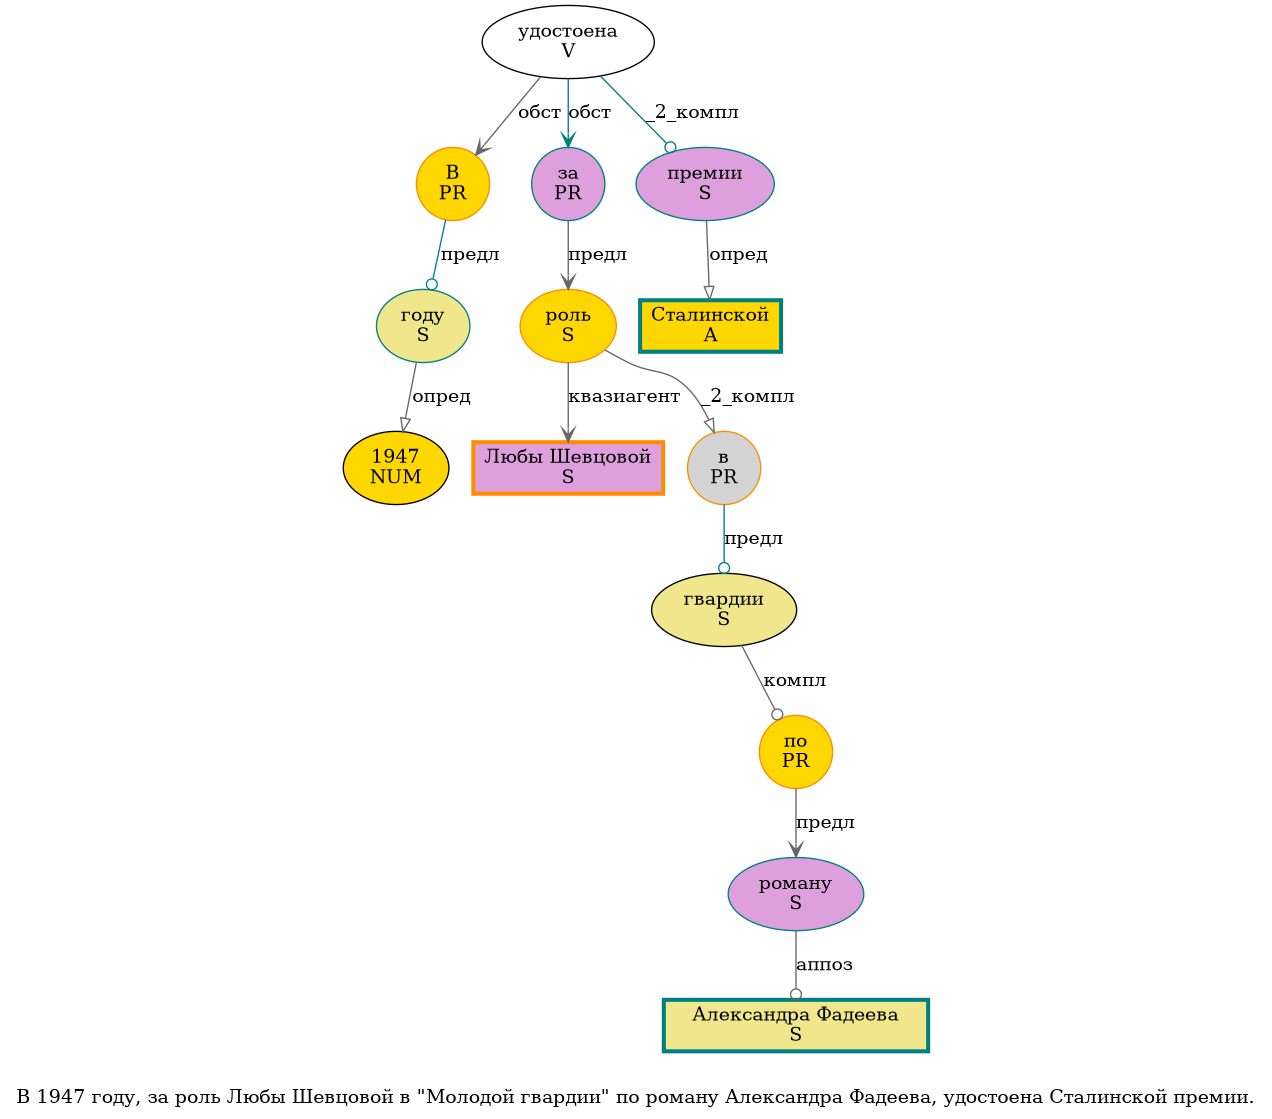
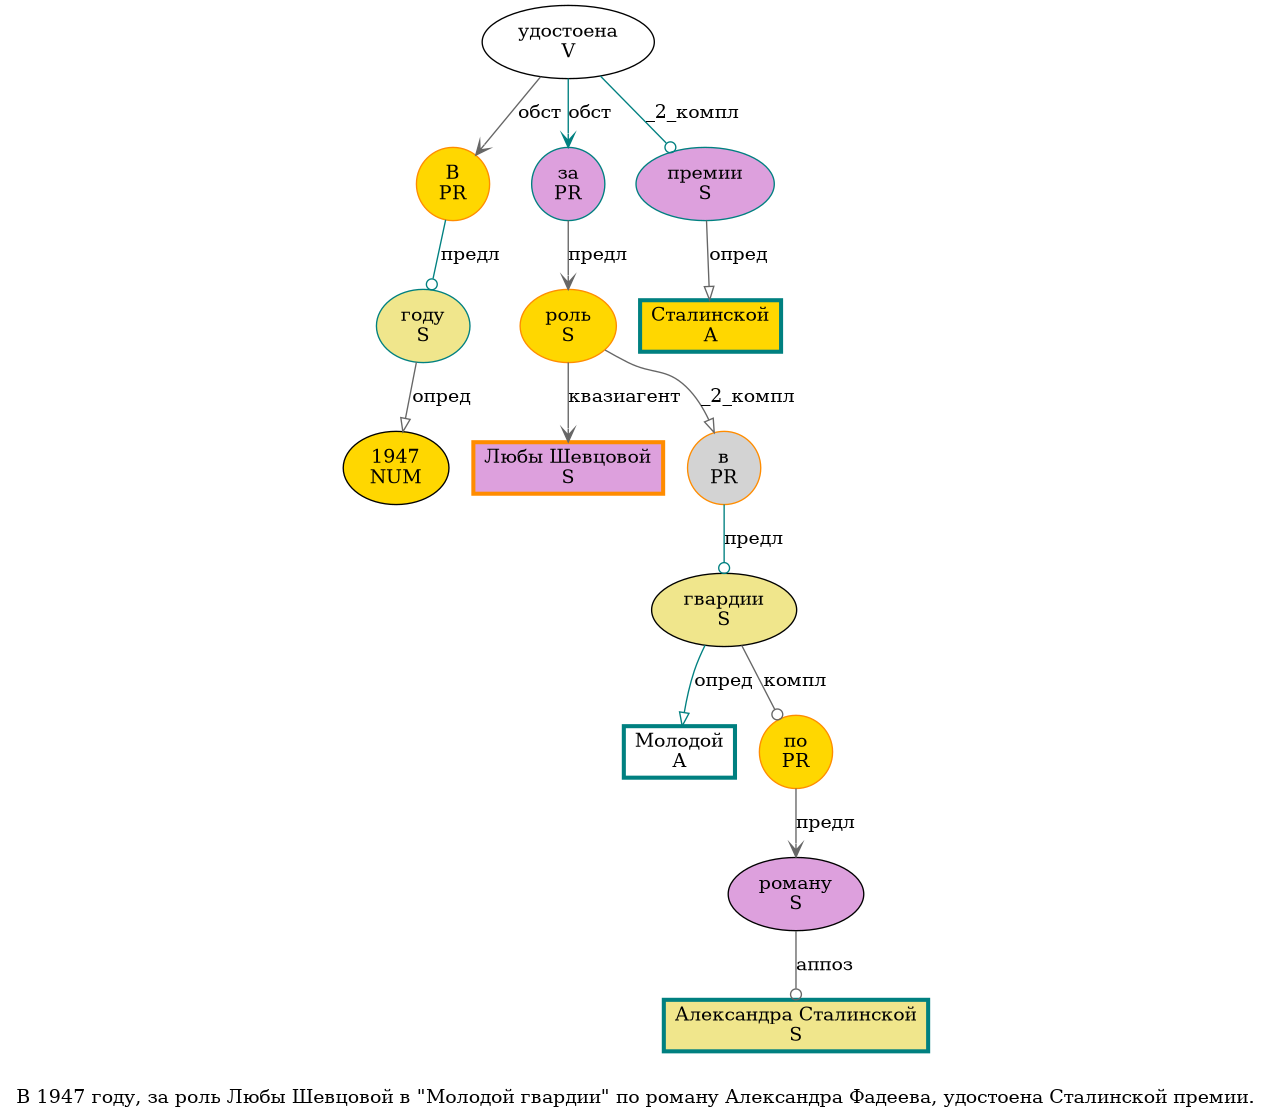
node "Молодой A": added
node "роману S": color teal -> black
node "Александра Фадеева S": label "Александра Фадеева S" -> "Александра Сталинской S"
